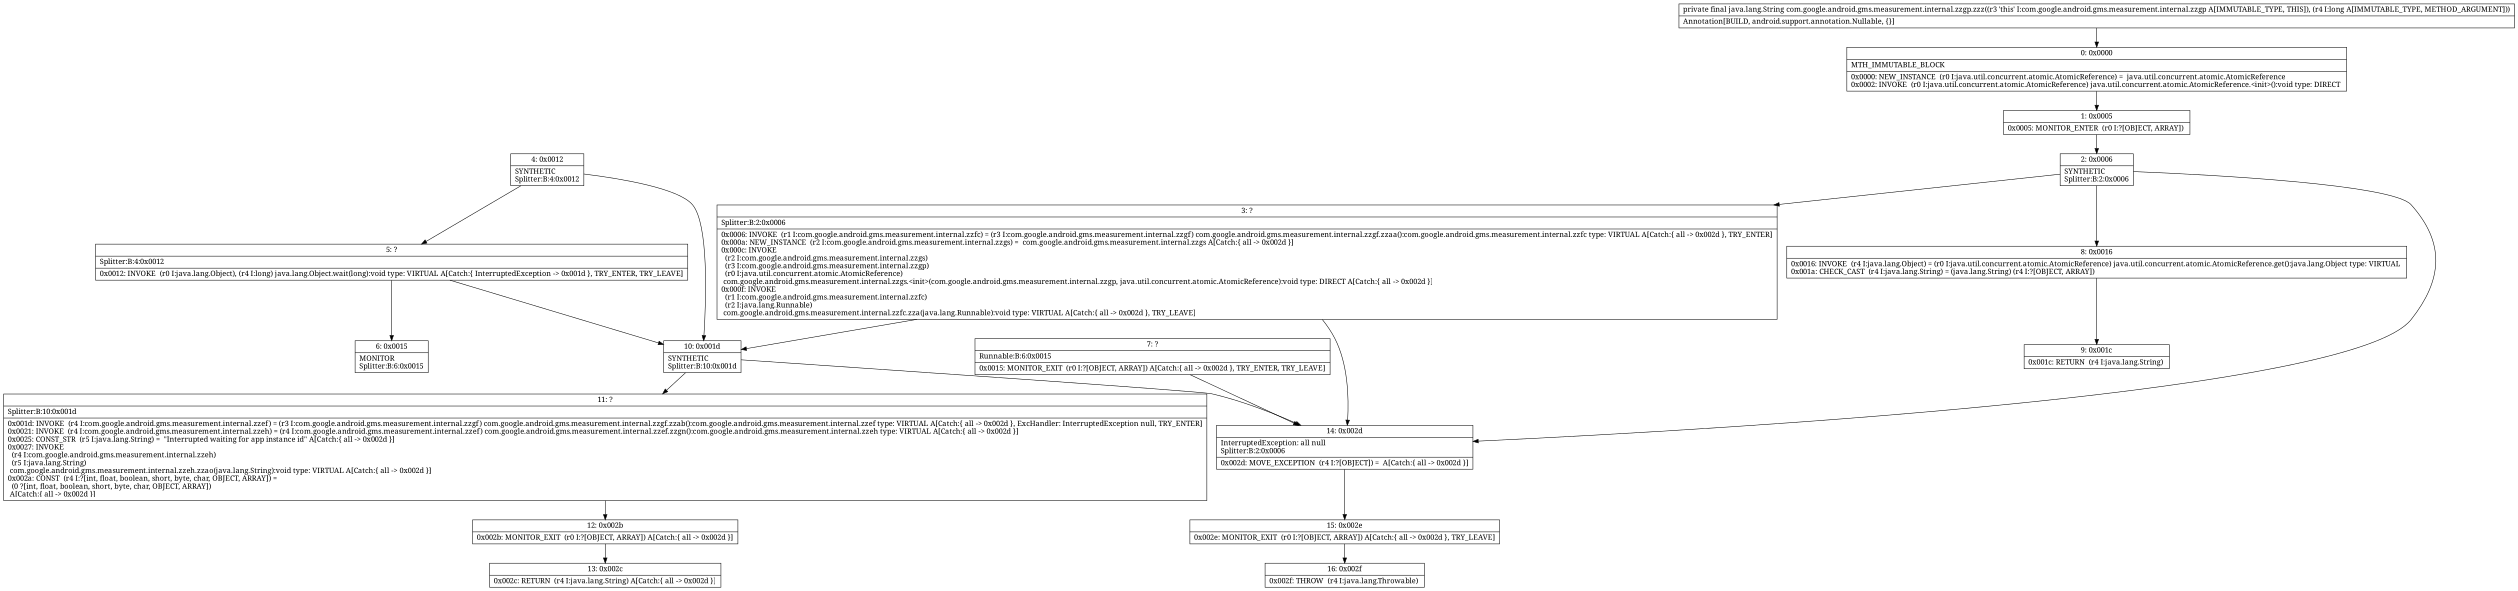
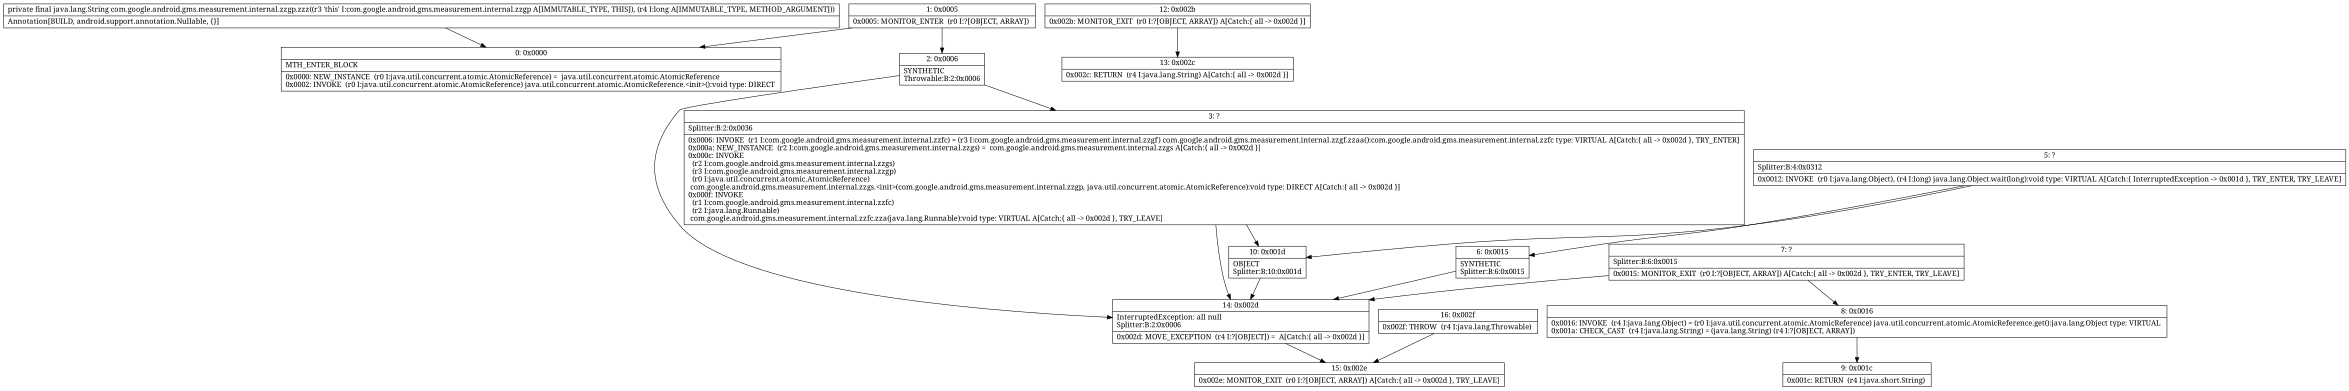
node "0: 0x0000": text "MTH_IMMUTABLE_BLOCK" -> "MTH_ENTER_BLOCK"
edge "0: 0x0000" -> "1: 0x0005": reversed
node "4: 0x0012": removed
node "2: 0x0006": text "Splitter:B:2:0x0006" -> "Throwable:B:2:0x0006"
edge "2: 0x0006" -> "8: 0x0016": now "7: ?" -> "8: 0x0016"
node "3: ?": text "Splitter:B:2:0x0006" -> "Splitter:B:2:0x0036"
node "5: ?": text "Splitter:B:4:0x0012" -> "Splitter:B:4:0x0312"
edge "6: 0x0015" -> "14: 0x002d": added
node "7: ?": text "Runnable:B:6:0x0015" -> "Splitter:B:6:0x0015"
node "6: 0x0015": text "MONITOR" -> "SYNTHETIC"
node "10: 0x001d": text "SYNTHETIC" -> "OBJECT"
node "9: 0x001c": text "0x001c: RETURN  (r4 I:java.lang.String)" -> "0x001c: RETURN  (r4 I:java.short.String)"
node "11: ?": removed
edge "15: 0x002e" -> "16: 0x002f": reversed
